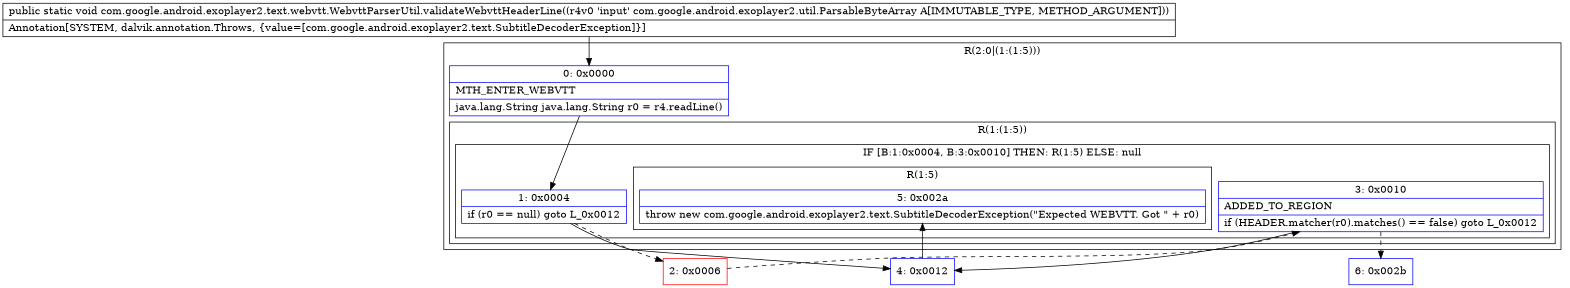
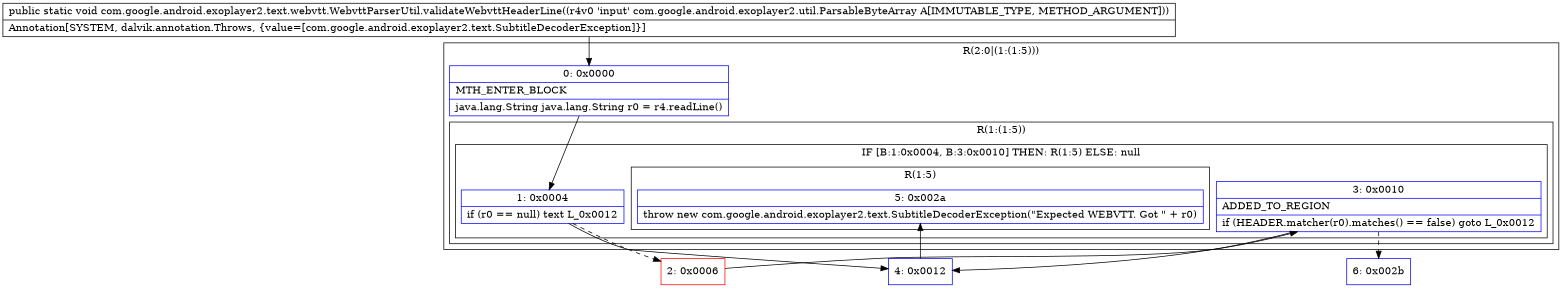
node "0: 0x0000": text "MTH_ENTER_WEBVTT" -> "MTH_ENTER_BLOCK"
node "1: 0x0004": text "if (r0 == null) goto L_0x0012" -> "if (r0 == null) text L_0x0012"
edge "2: 0x0006" -> "3: 0x0010": style dashed -> solid
